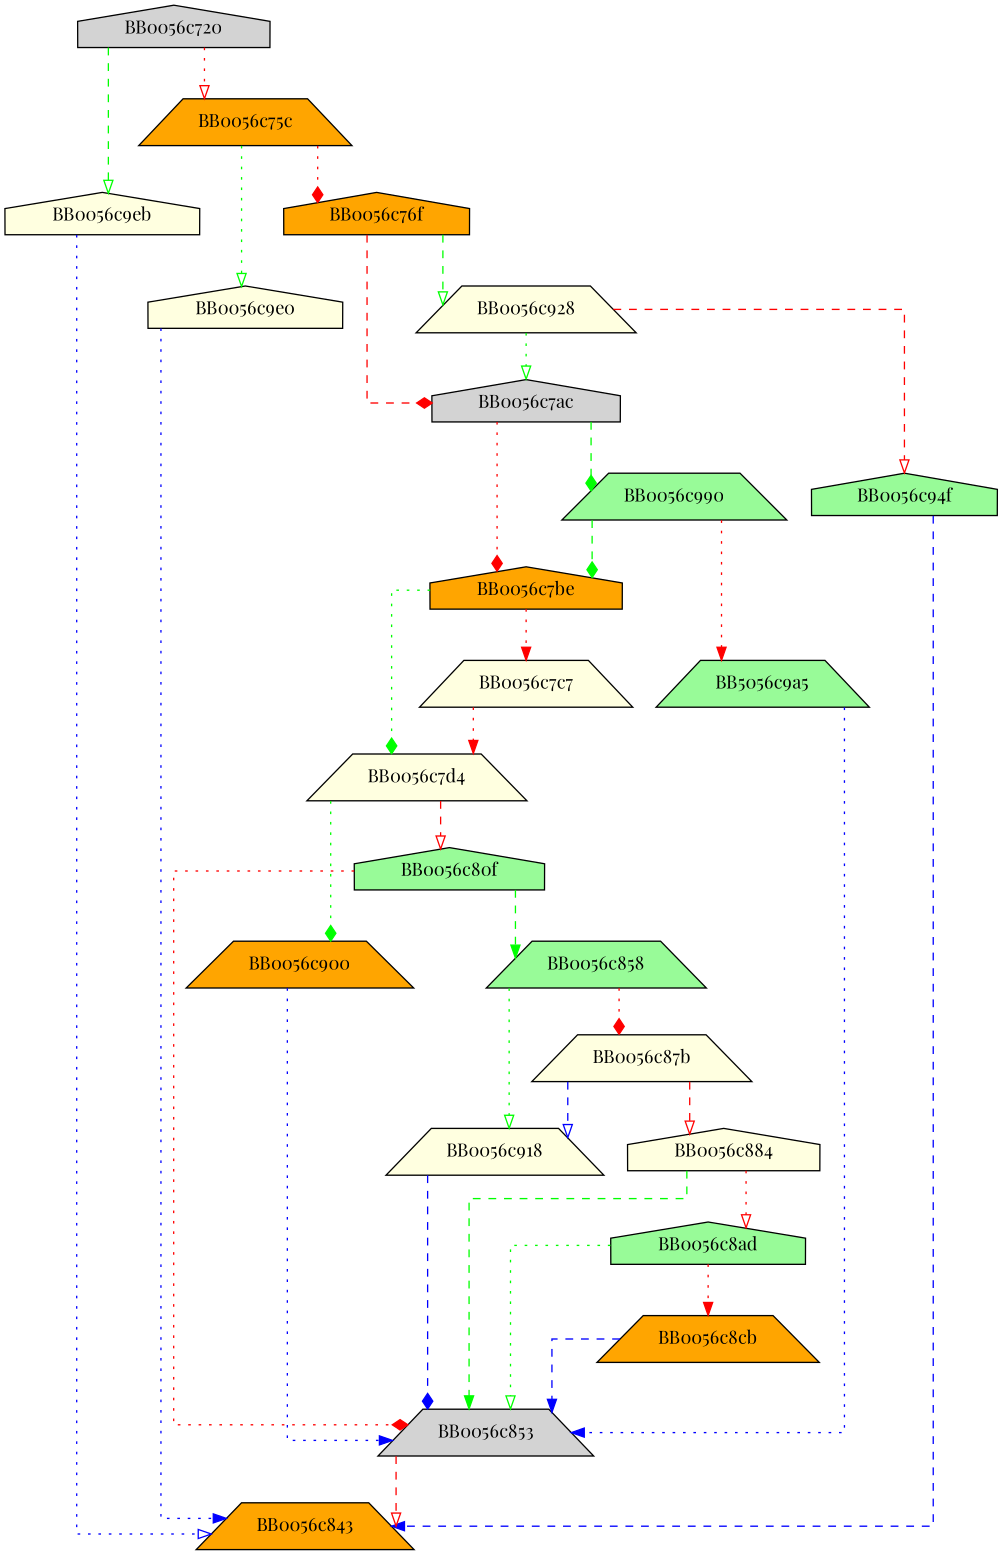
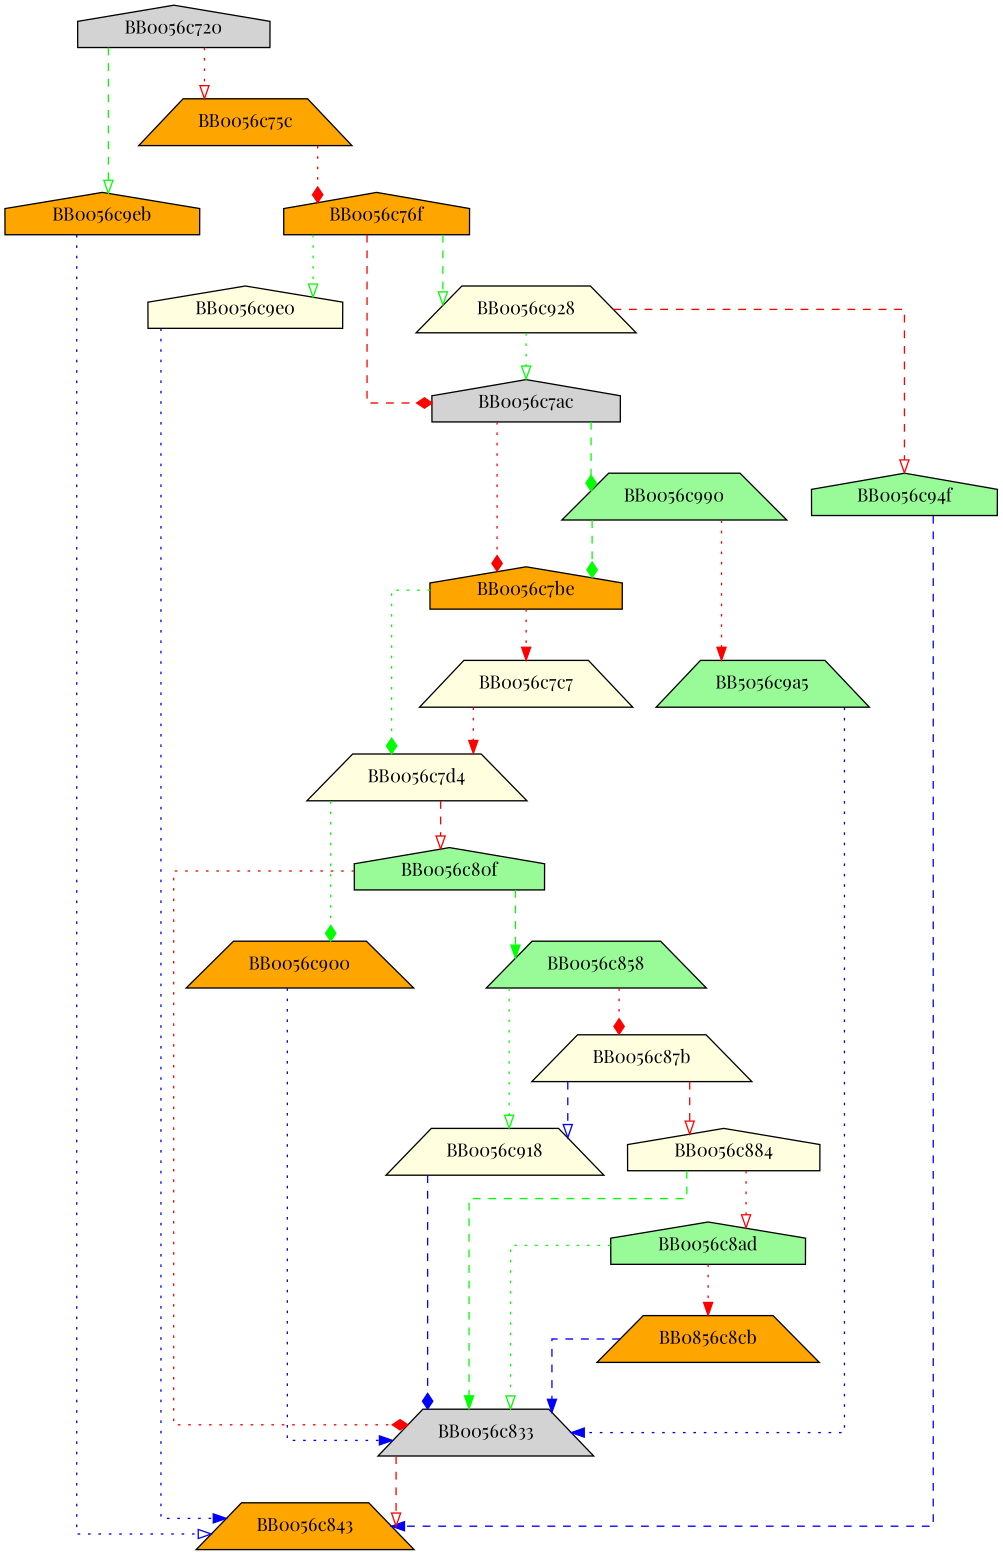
edge "BB0056c75c" -> "BB0056c9e0": now "BB0056c76f" -> "BB0056c9e0"
node "BB0056c9eb": fillcolor lightyellow -> orange
node "BB0056c8cb": label "BB0056c8cb" -> "BB0856c8cb"
node "BB0056c853": label "BB0056c853" -> "BB0056c833"
